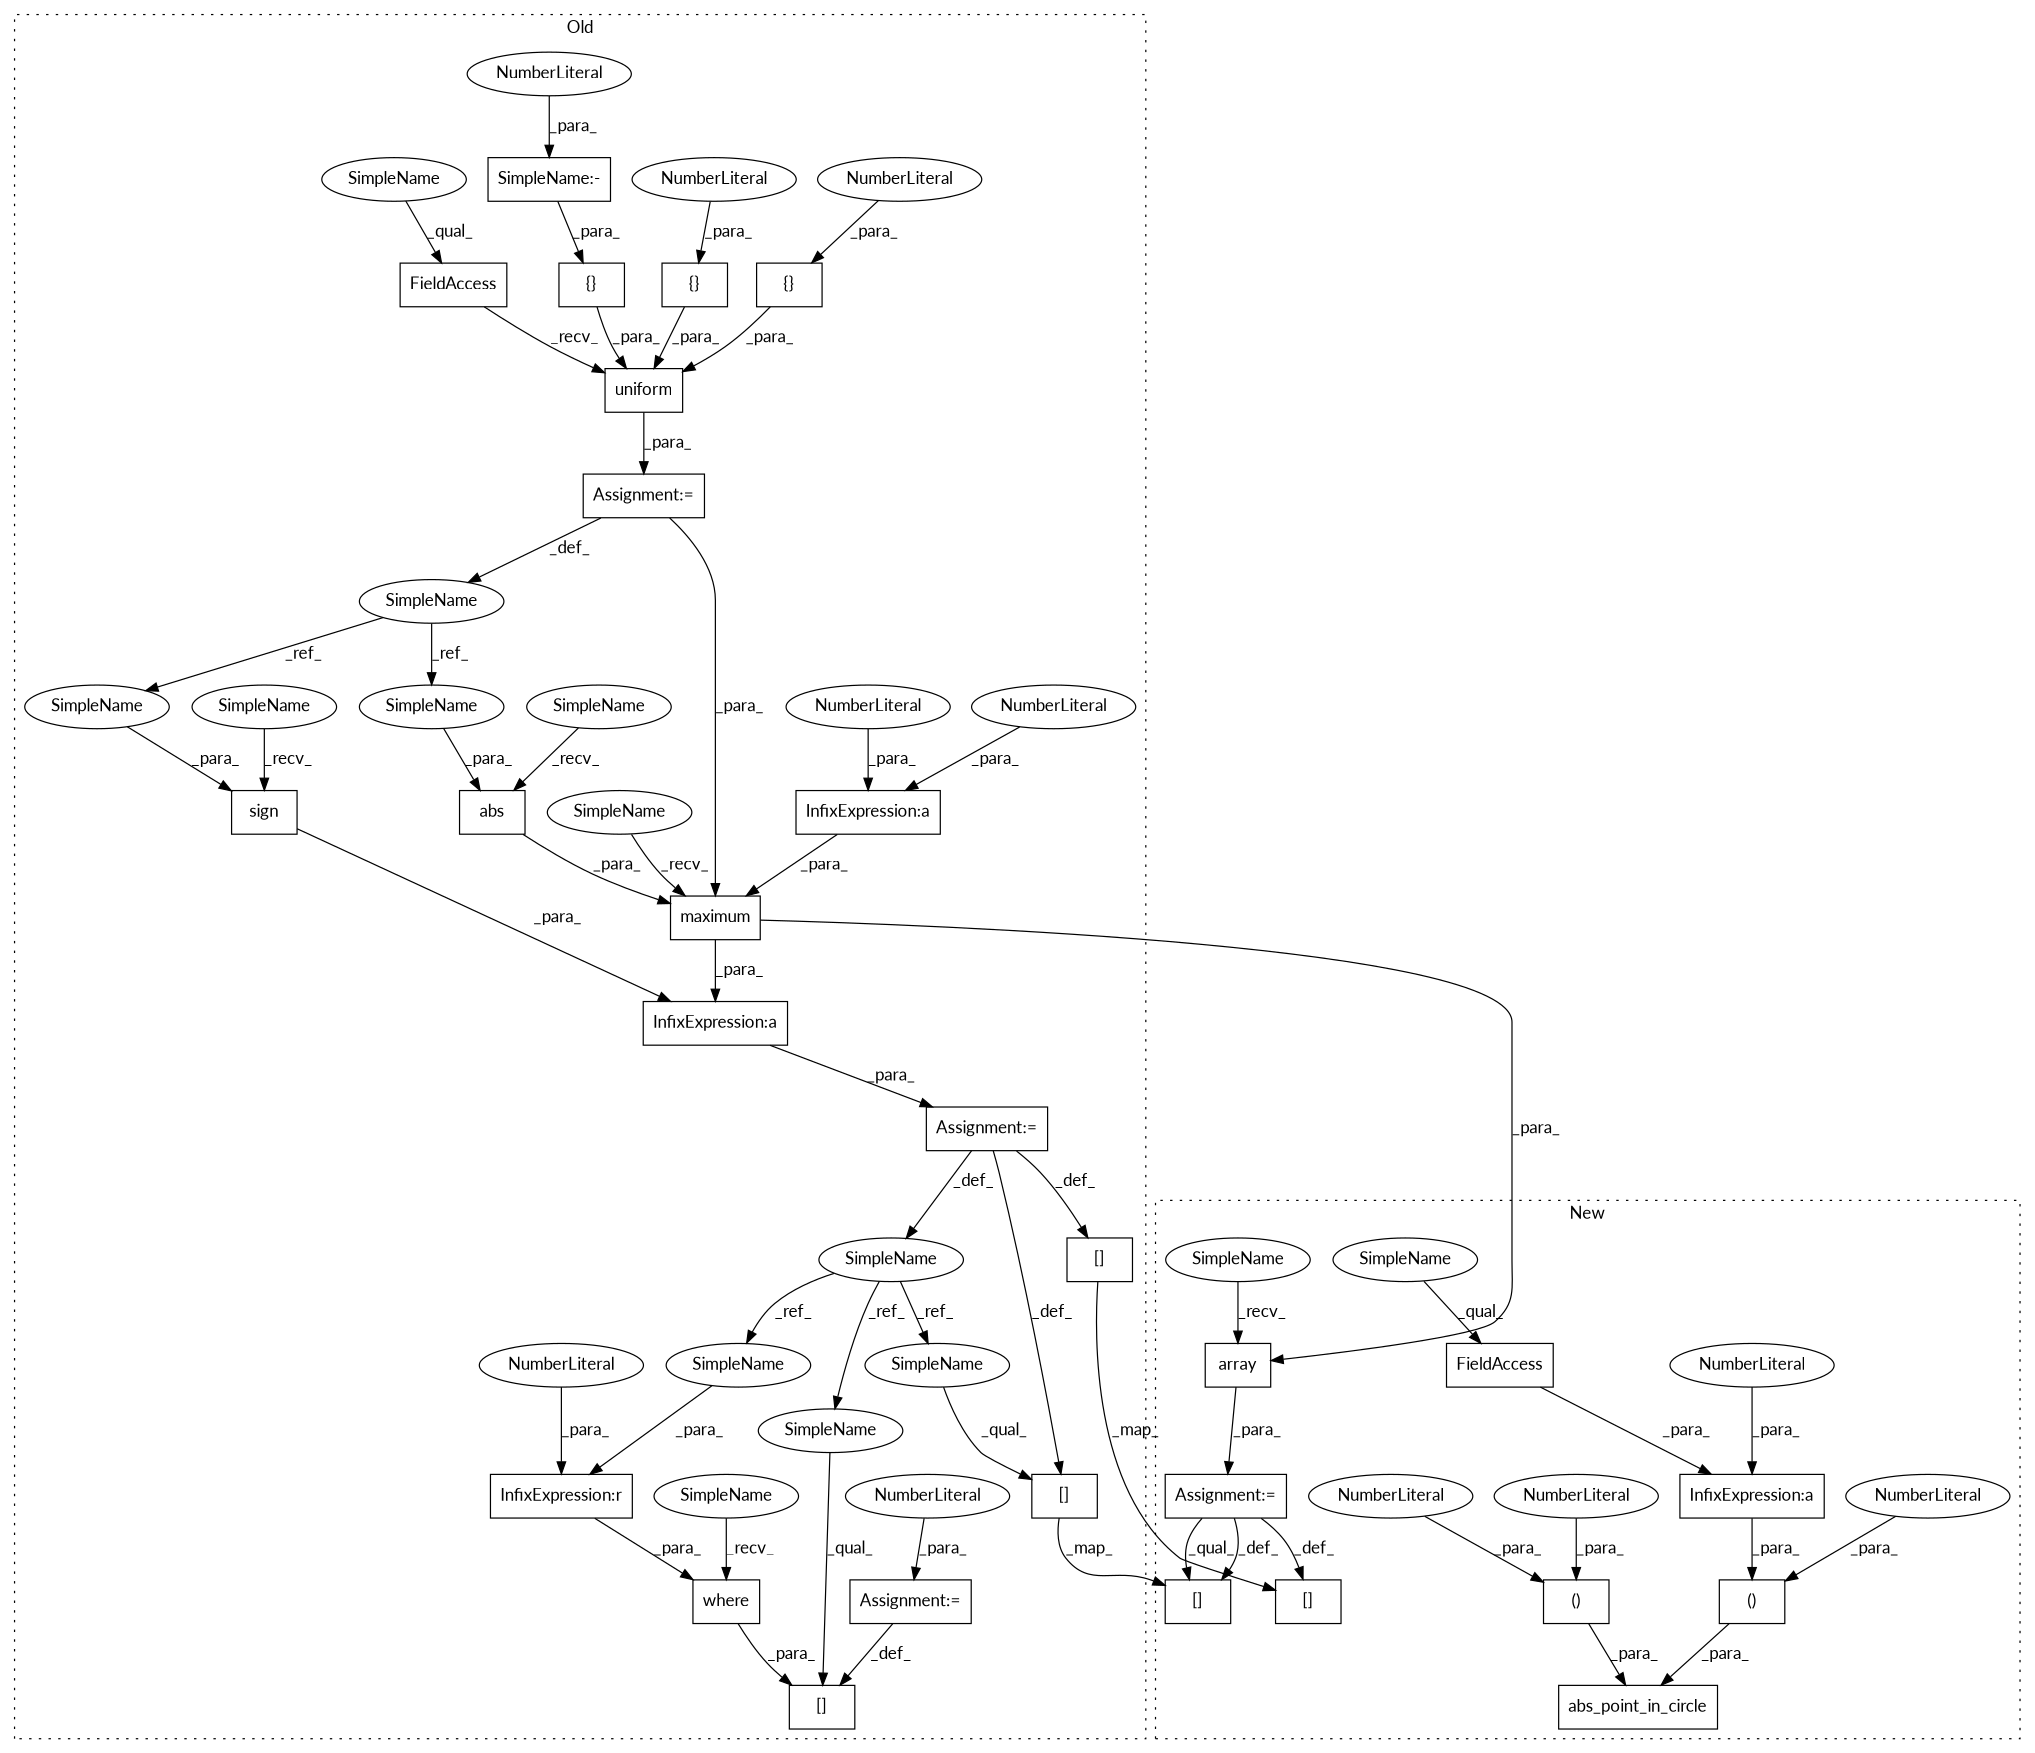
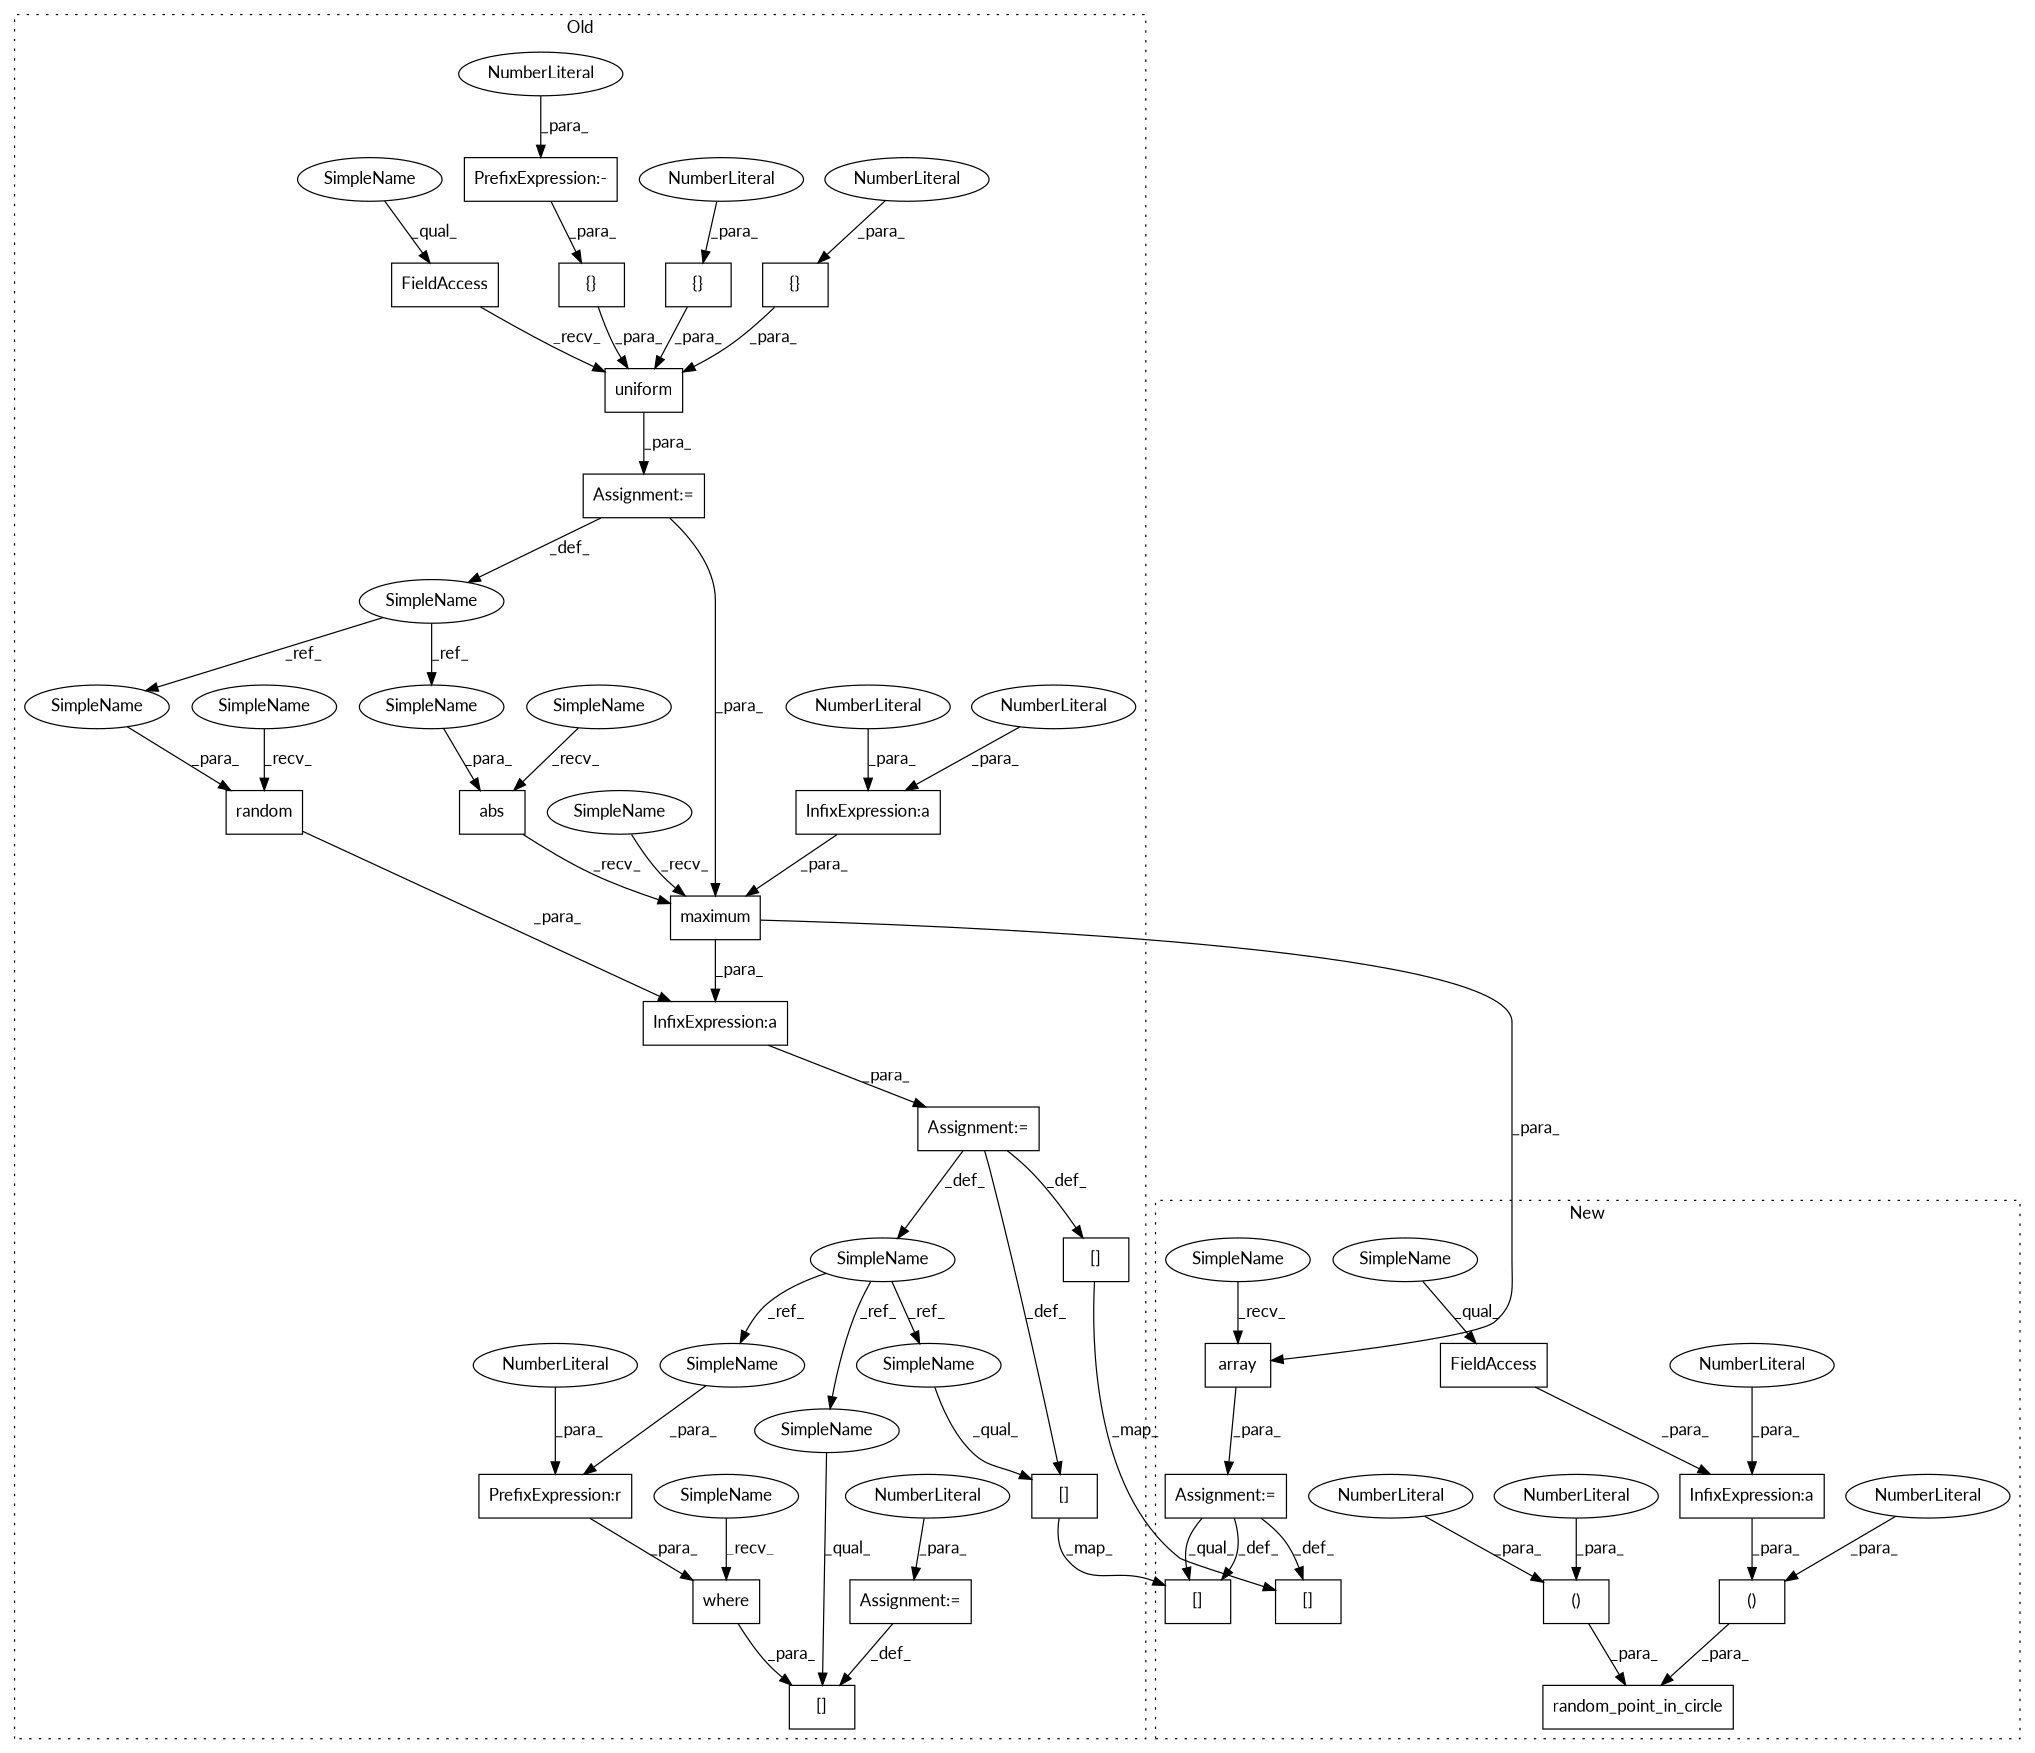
node "SimpleName:-": label "SimpleName:-" -> "PrefixExpression:-"
node "sign": label "sign" -> "random"
edge "abs" -> "maximum": label "_para_" -> "_recv_"
node "InfixExpression:r": label "InfixExpression:r" -> "PrefixExpression:r"
node "abs_point_in_circle": label "abs_point_in_circle" -> "random_point_in_circle"
